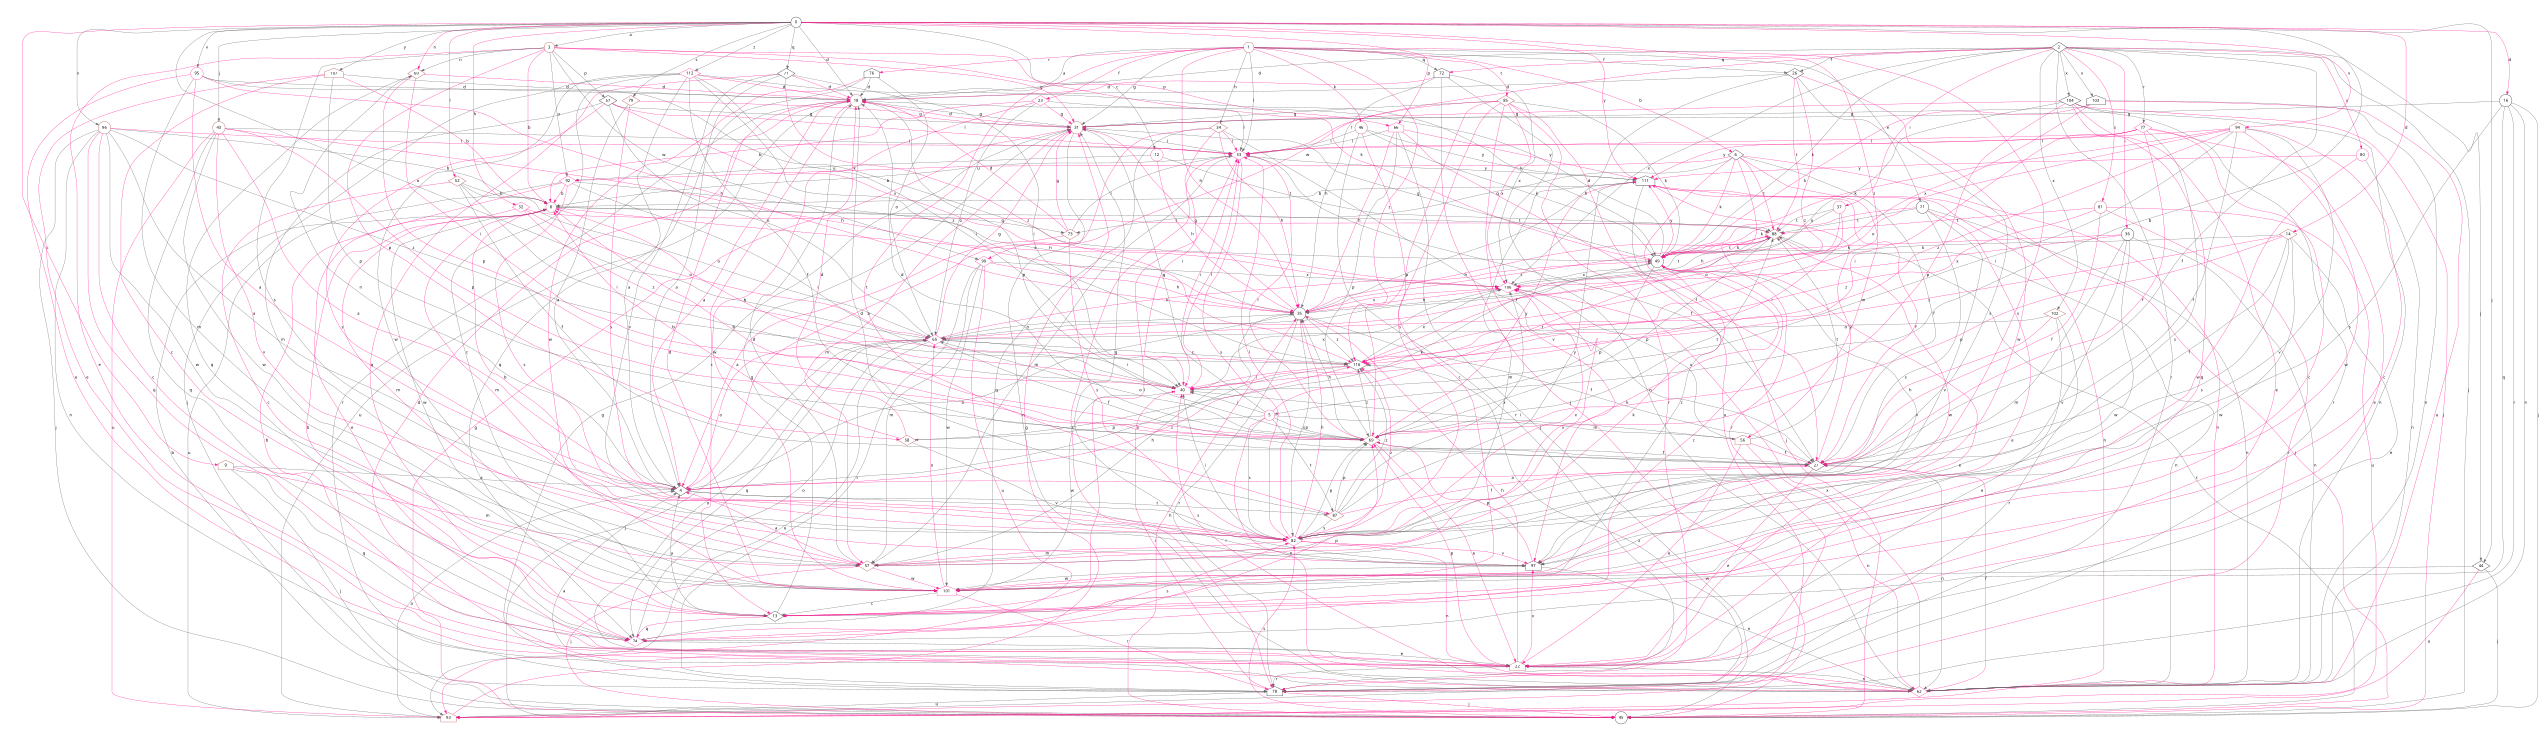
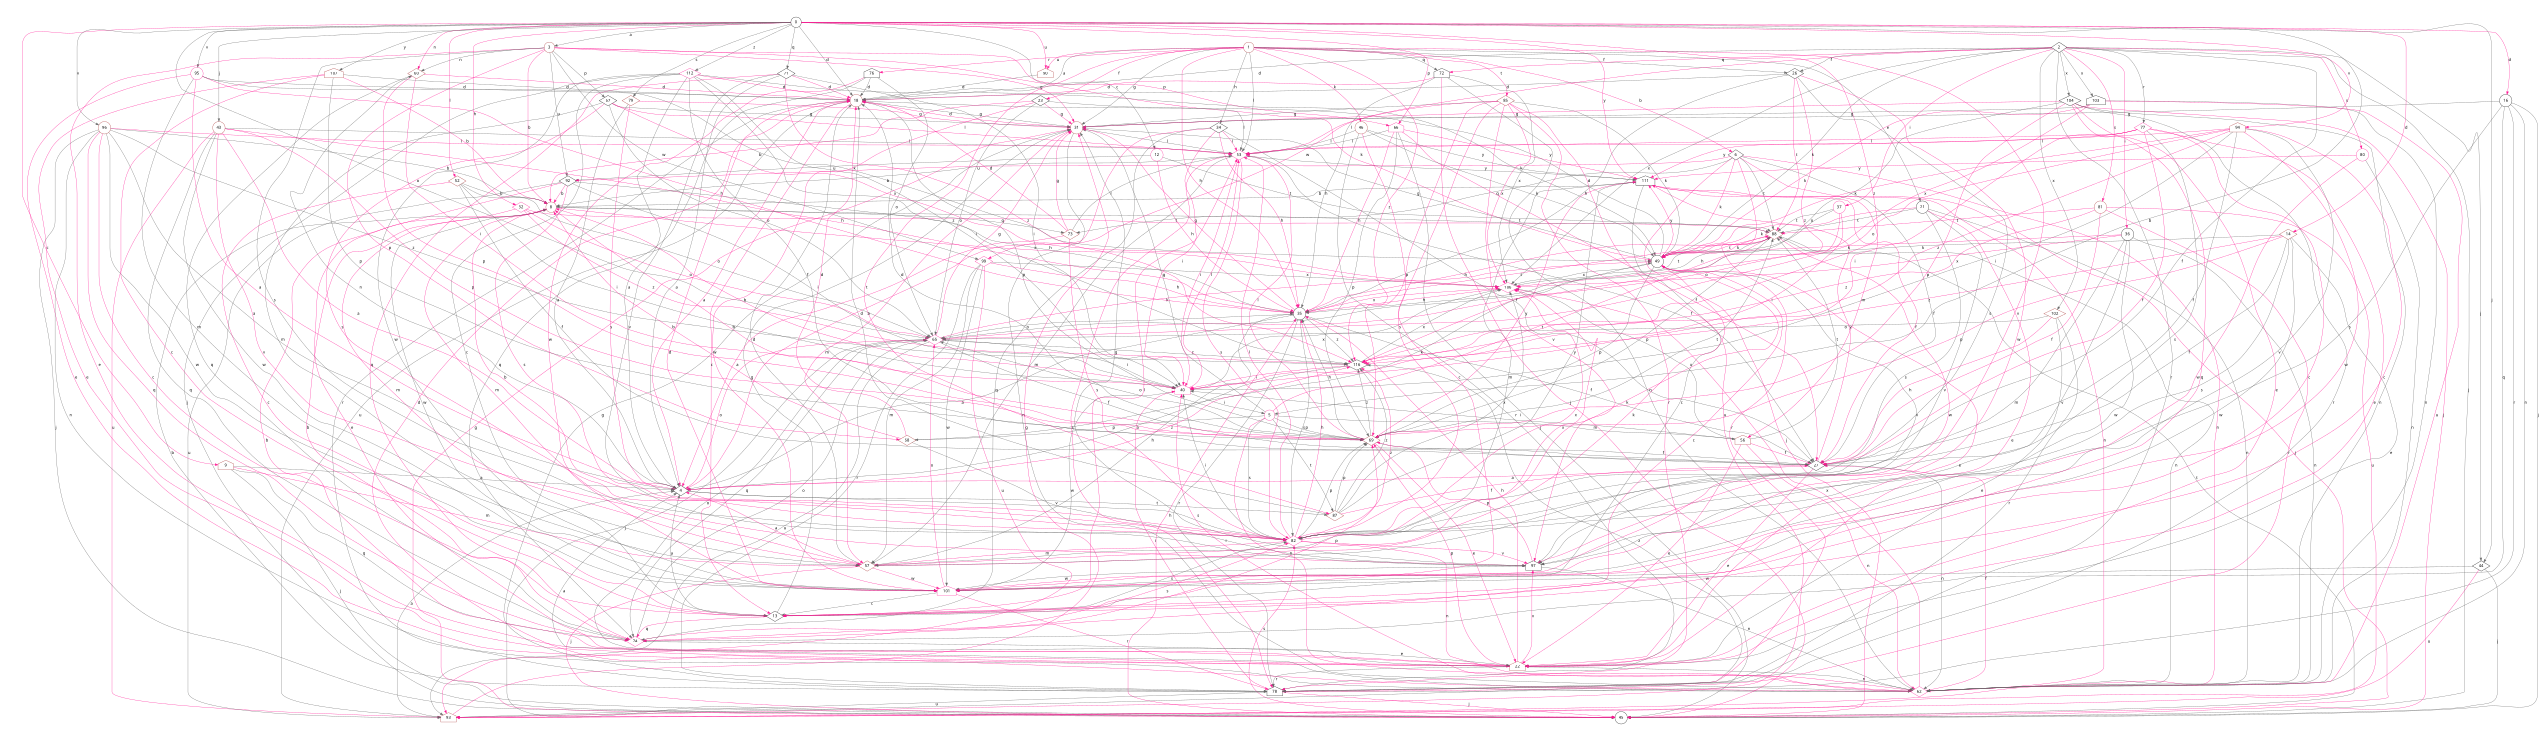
node "90": added
node "23": color deeppink -> black
node "34": color brown -> black
node "92": color deeppink -> black
edge "6" -> "88": color deeppink -> gray40
edge "5" -> "40": reversed
edge "87" -> "82": now "13" -> "82"
